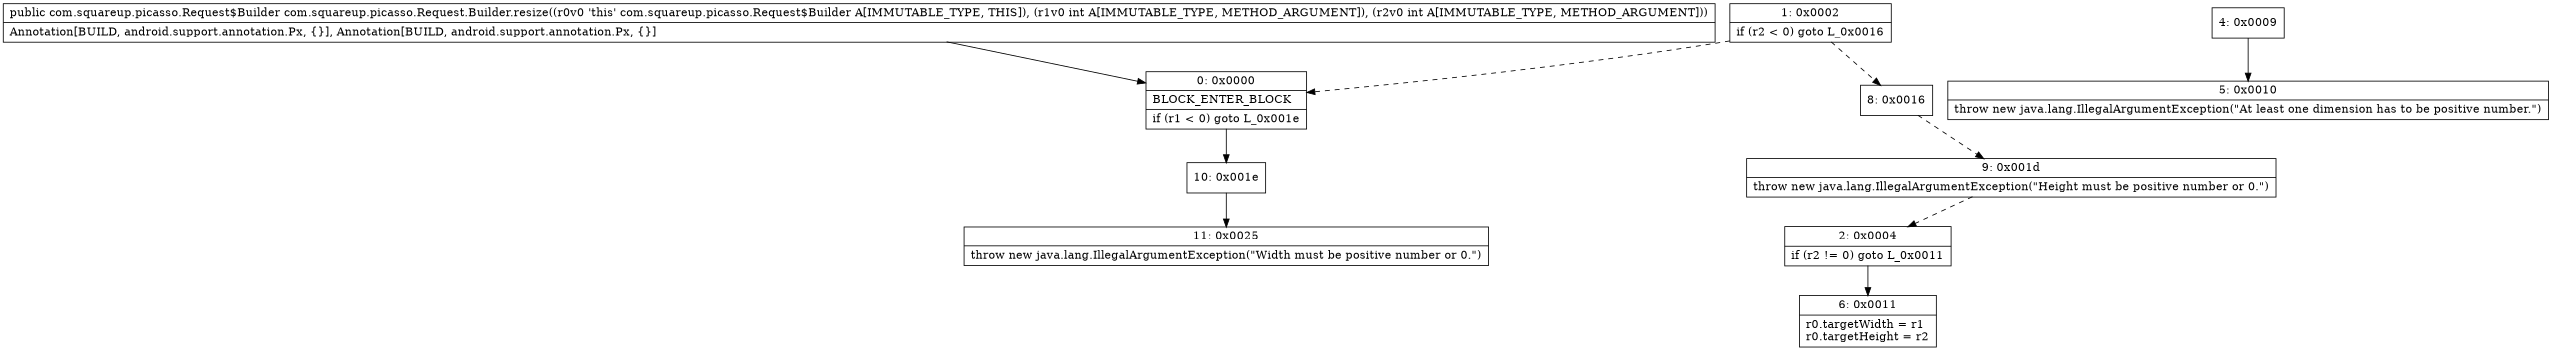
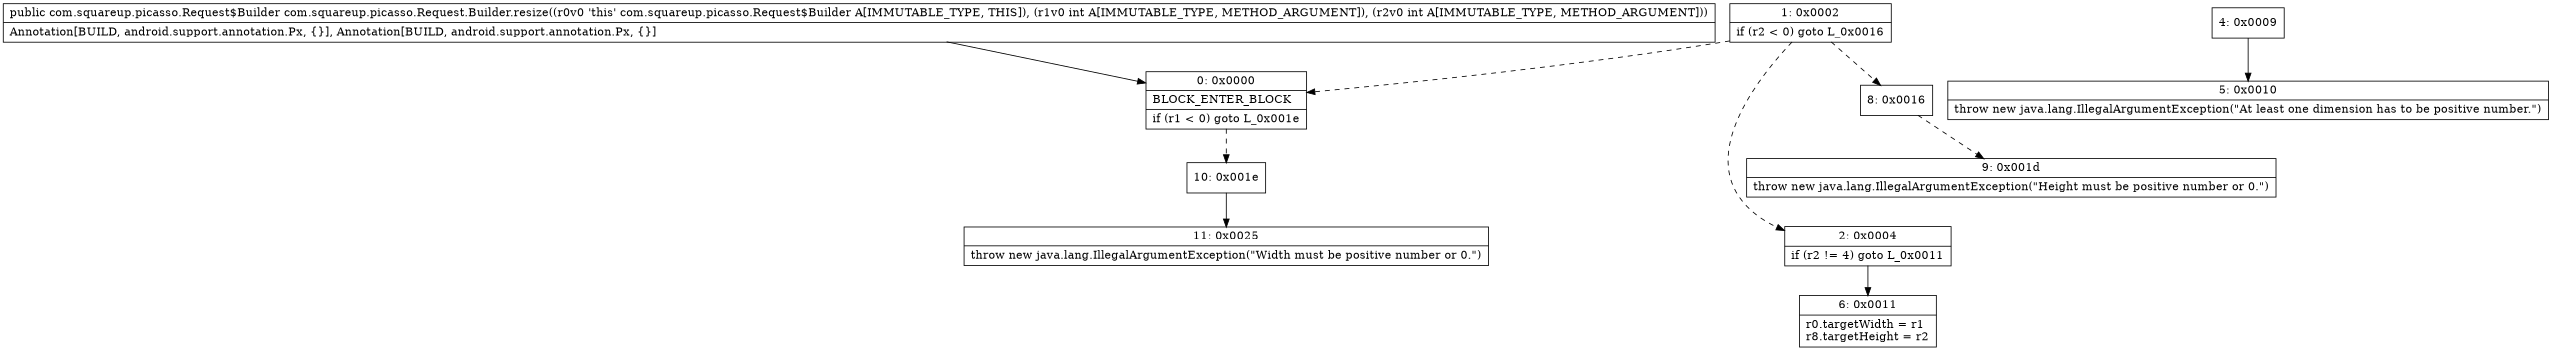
edge "0: 0x0000" -> "10: 0x001e": style solid -> dashed
edge "9: 0x001d" -> "2: 0x0004": now "1: 0x0002" -> "2: 0x0004"
node "2: 0x0004": text "if (r2 != 0) goto L_0x0011" -> "if (r2 != 4) goto L_0x0011"
node "6: 0x0011": text "r0.targetHeight = r2" -> "r8.targetHeight = r2"
